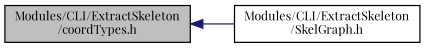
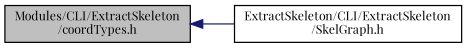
node "Modules/CLI/ExtractSkeleton /SkelGraph.h": label "Modules/CLI/ExtractSkeleton /SkelGraph.h" -> "ExtractSkeleton/CLI/ExtractSkeleton /SkelGraph.h"
